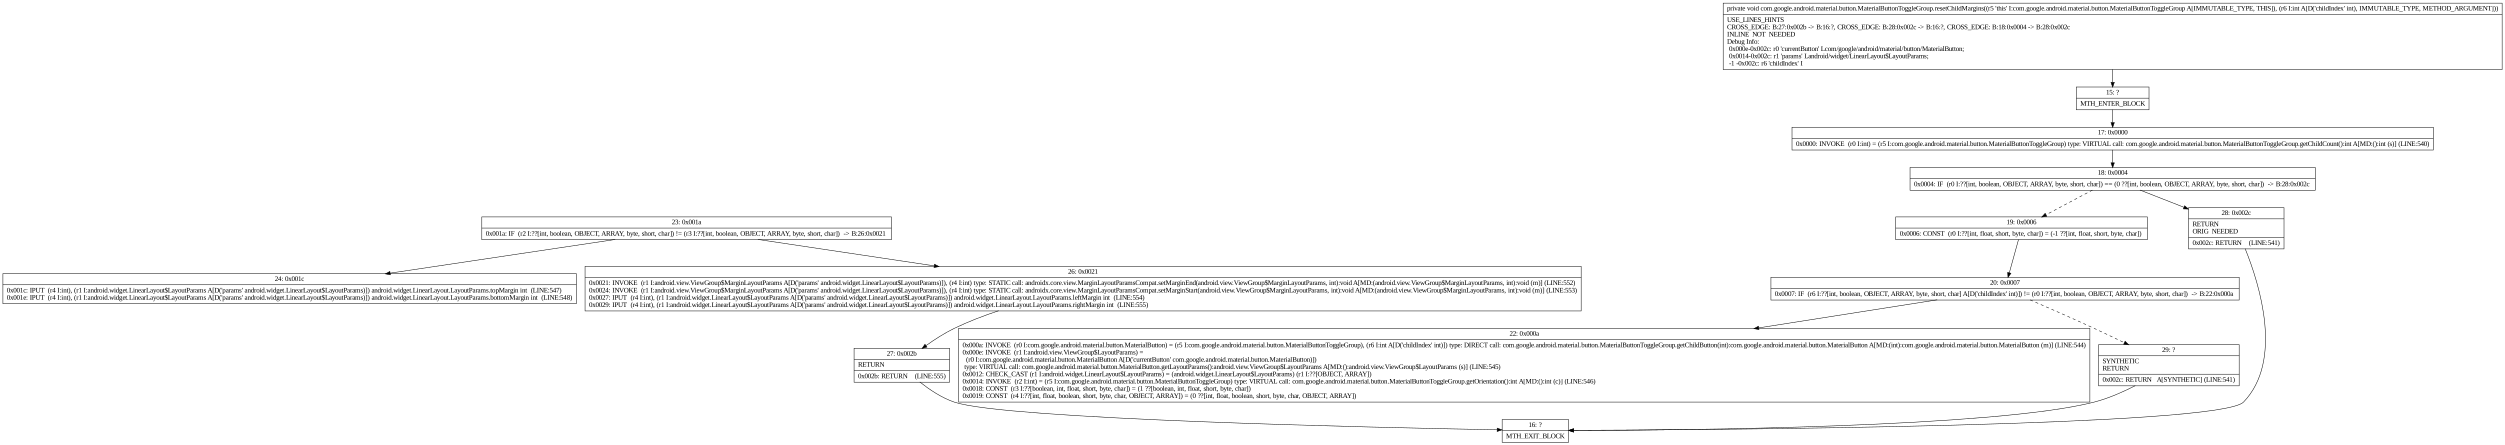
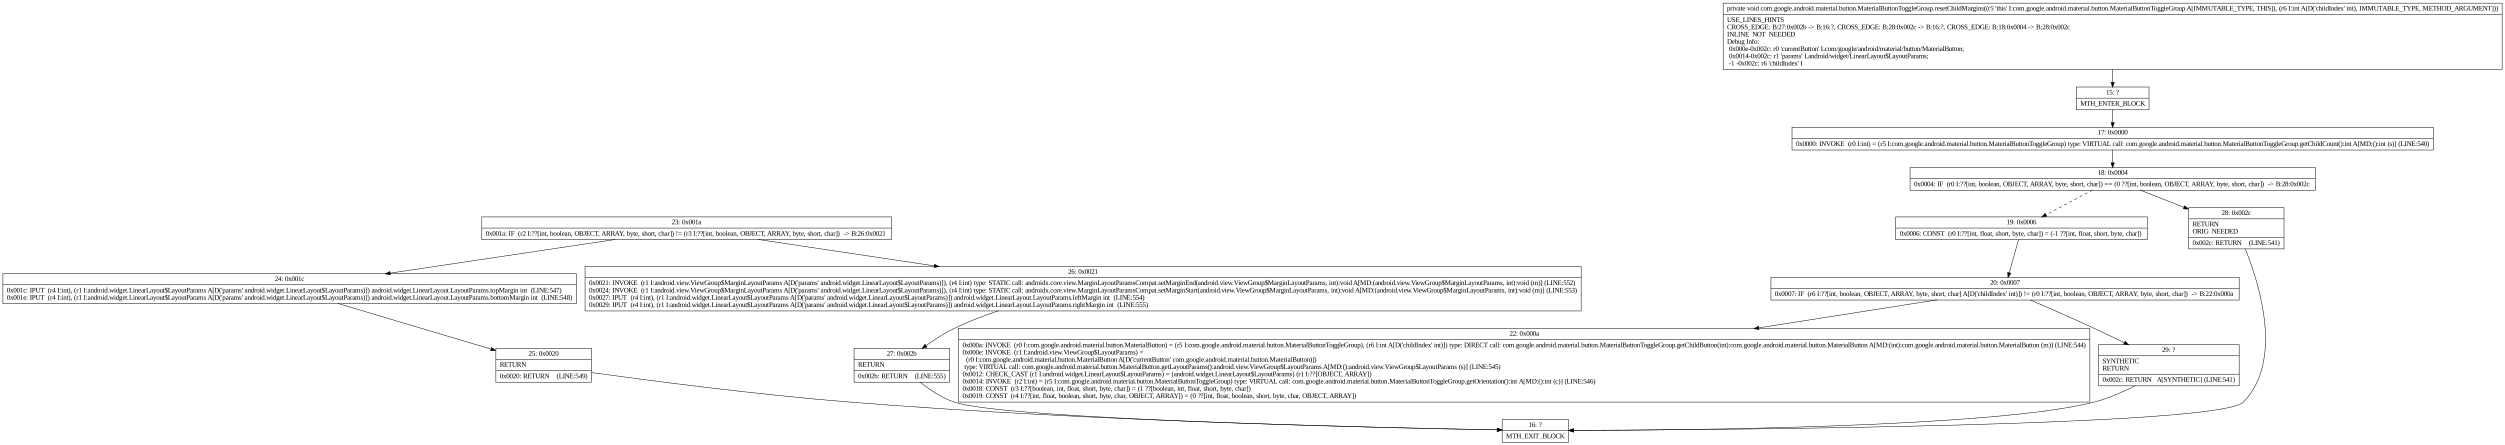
edge "20: 0x0007" -> "29: ?": style dashed -> solid
node "25: 0x0020": added
